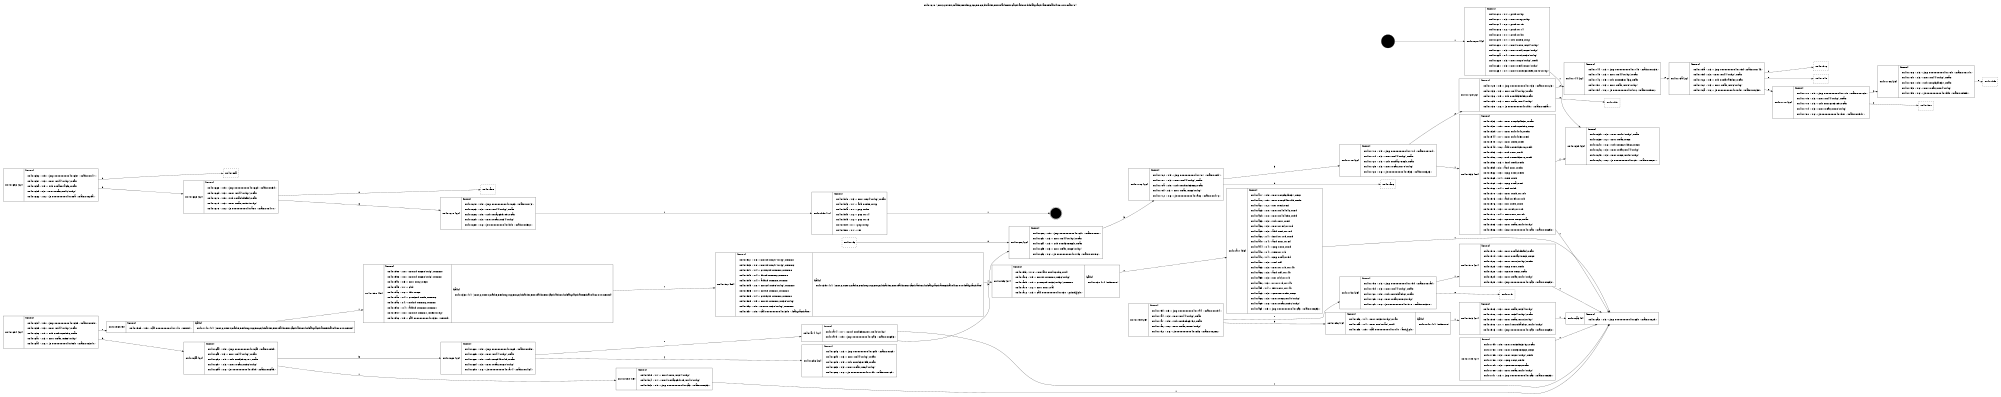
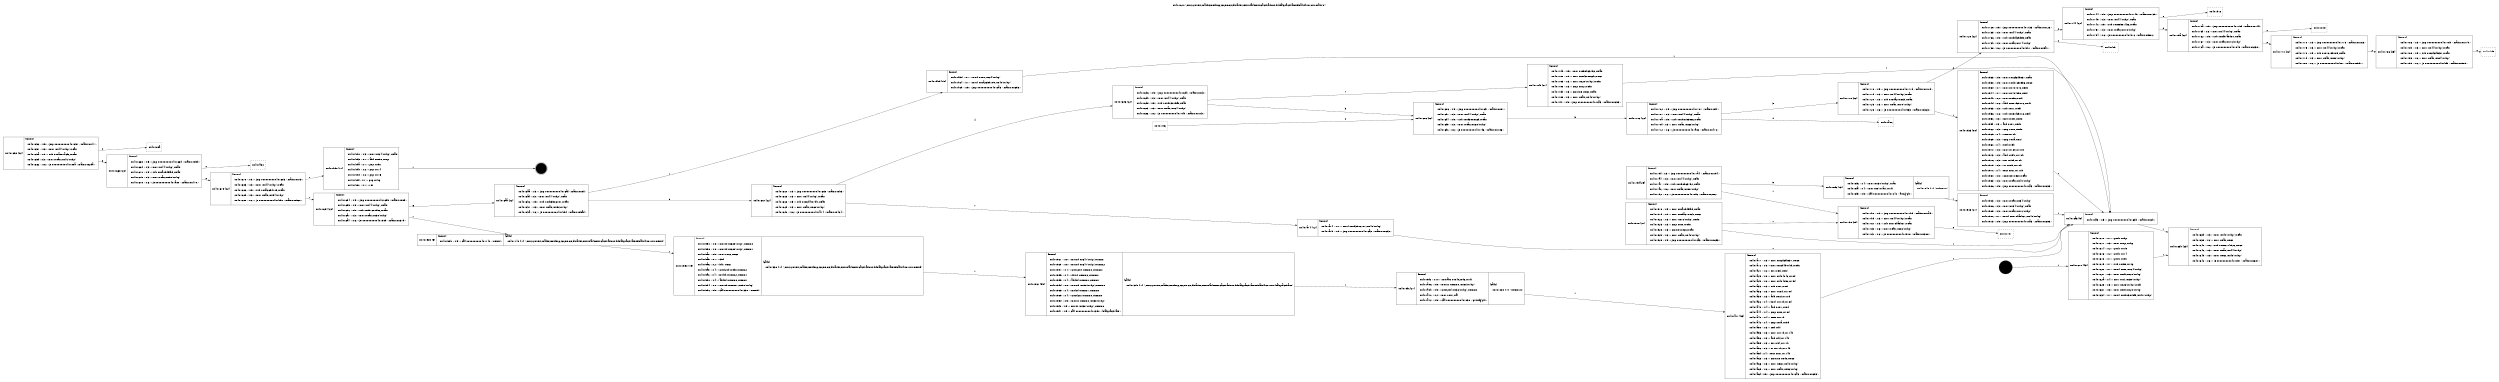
edge "0x40175a [22]" -> "0x401b1c": now "0x401744 [22]" -> "0x401b1c"
edge "0x4016d6 [22]" -> "0x4017db [27]": added, label "1"
node "0x401be1": removed
edge "0x401933 [88]" -> "0x40163b [23]": now "0x401ca3 [5]" -> "0x40163b [23]"
edge "0x40167e [22]" -> "0x401694 [22]": added, label "7"
edge "0x4017b8 [25]" -> "0x401918 [27]": reversed
edge "0x401a74 [12]" -> "0x4016ec [22]": now "0x4016d6 [22]" -> "0x4016ec [22]"
